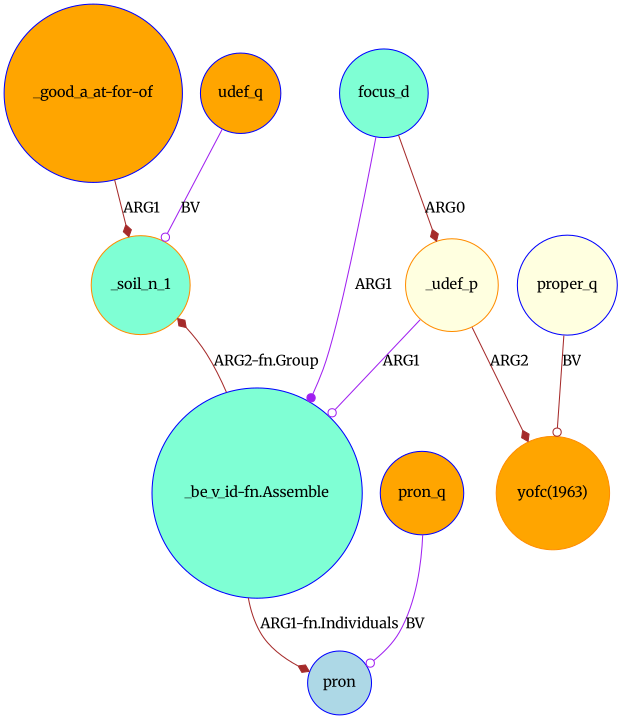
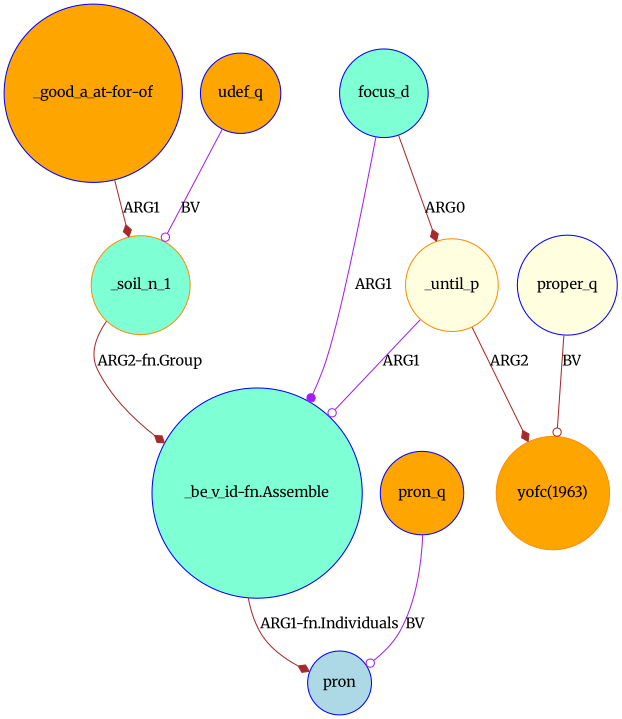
node "_udef_p": label "_udef_p" -> "_until_p"
edge "_be_v_id-fn.Assemble" -> "_soil_n_1": reversed
